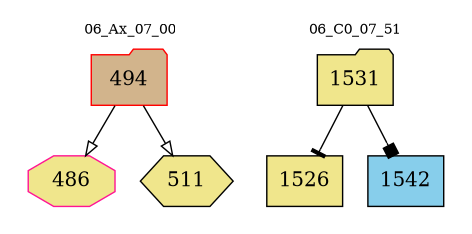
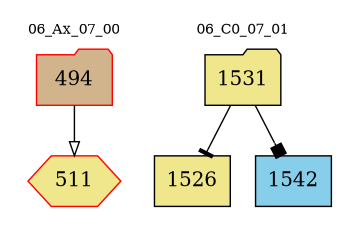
cluster "06_C0_07_51": label "06_C0_07_51" -> "06_C0_07_01"
node "486": removed
node "511": color black -> red
